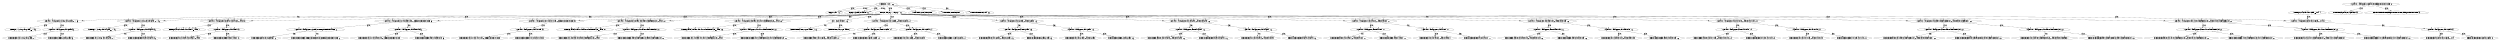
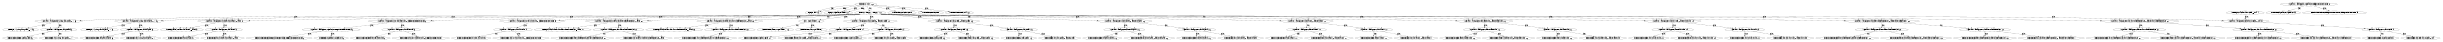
node "(IDENTIFIER,this,boolean this.dirModeHasBeenSet = false)": removed
